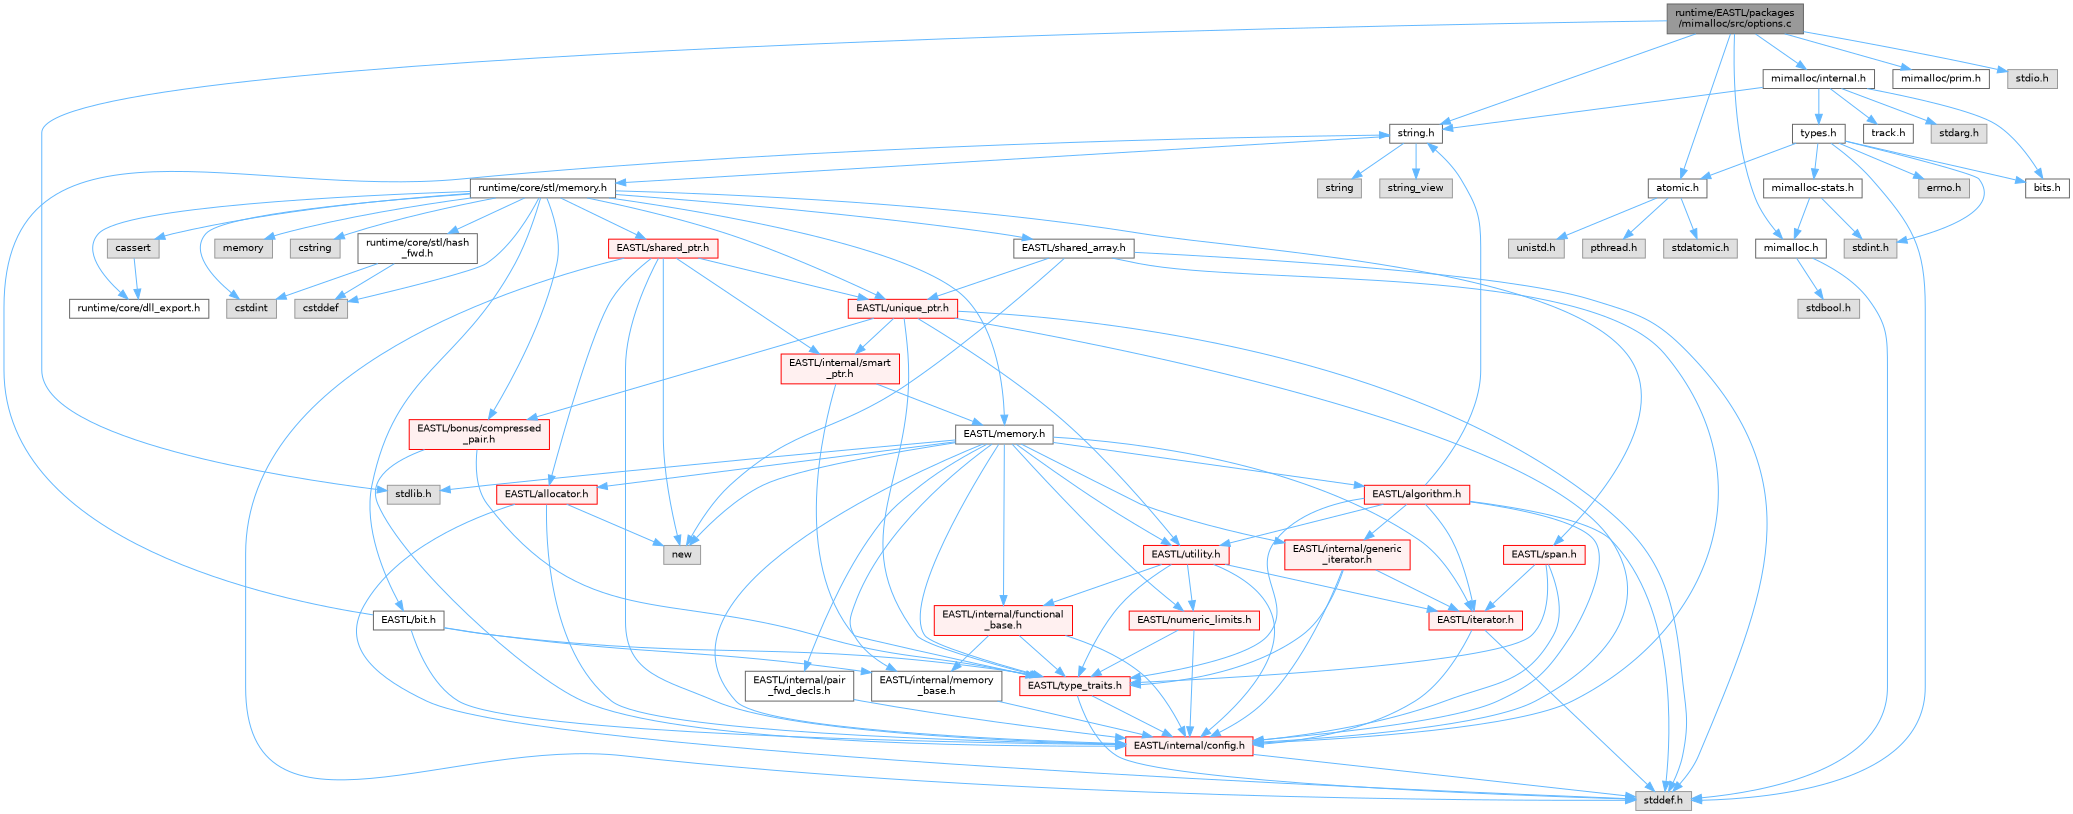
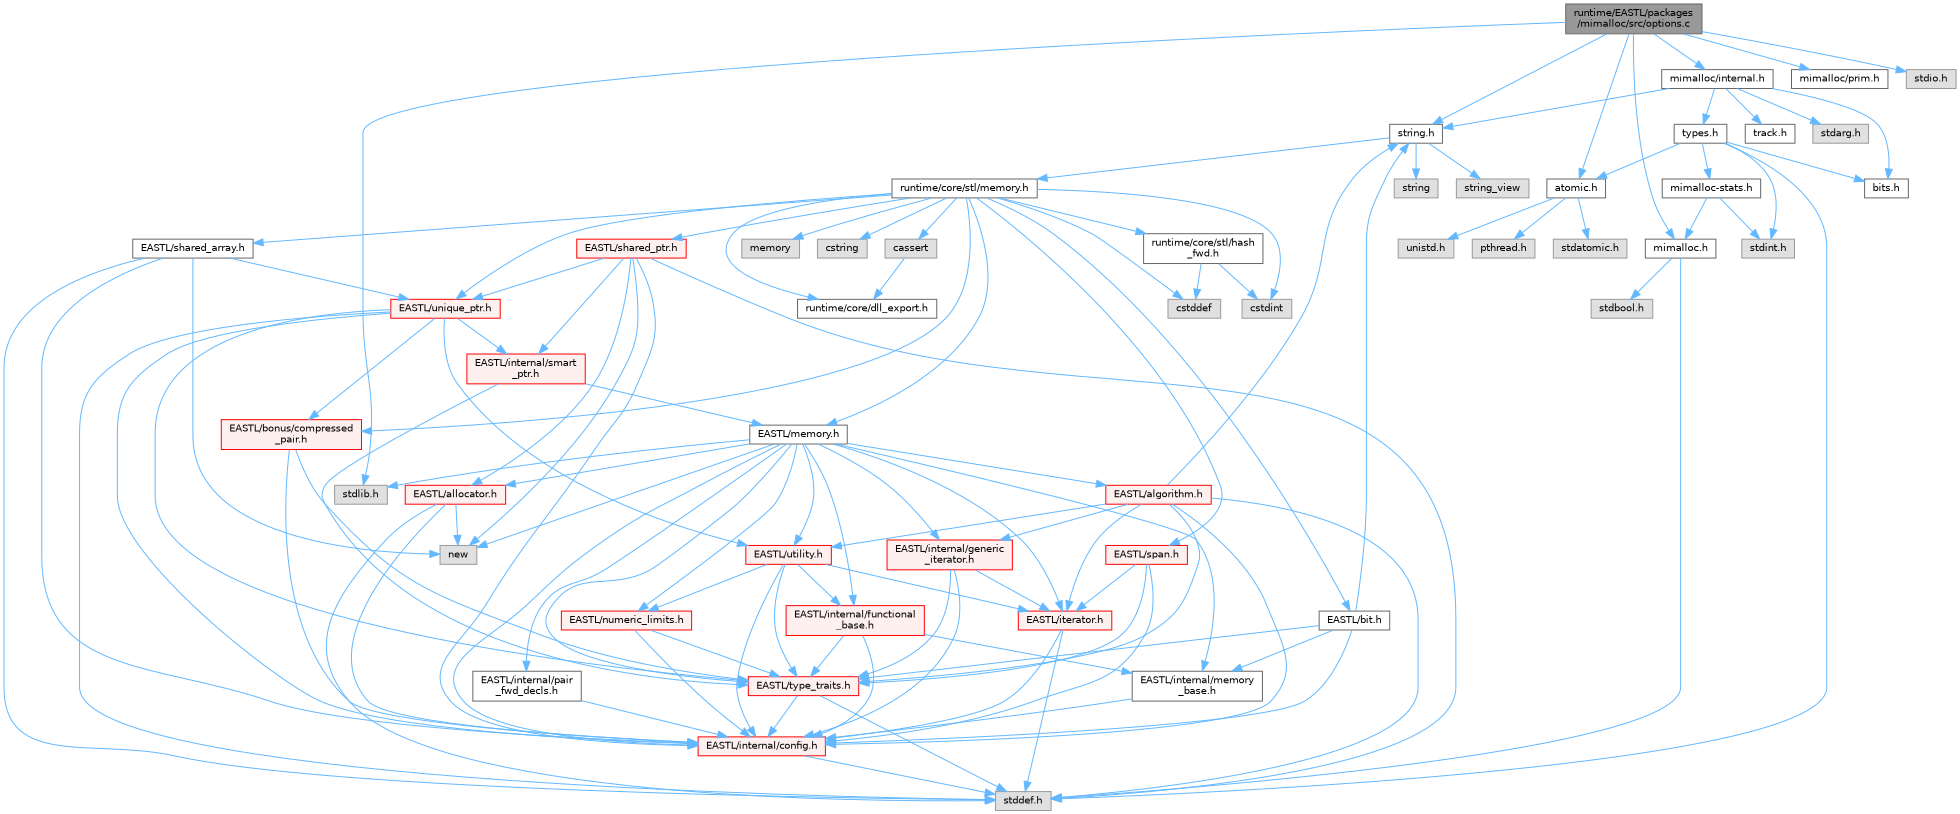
node "errno.h": removed
